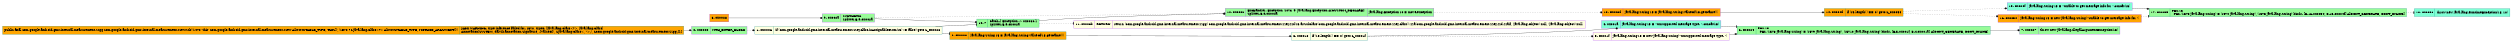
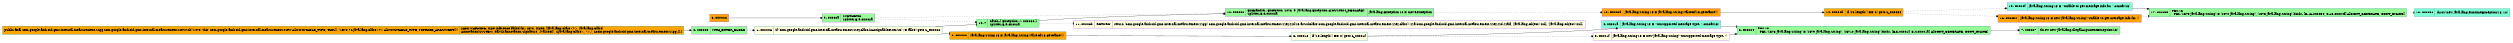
edge "9: 0x002a" -> "10: ?": style solid -> dotted
